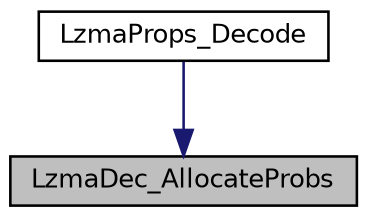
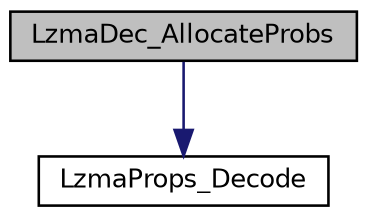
edge "LzmaProps_Decode" -> "LzmaDec_AllocateProbs": reversed
